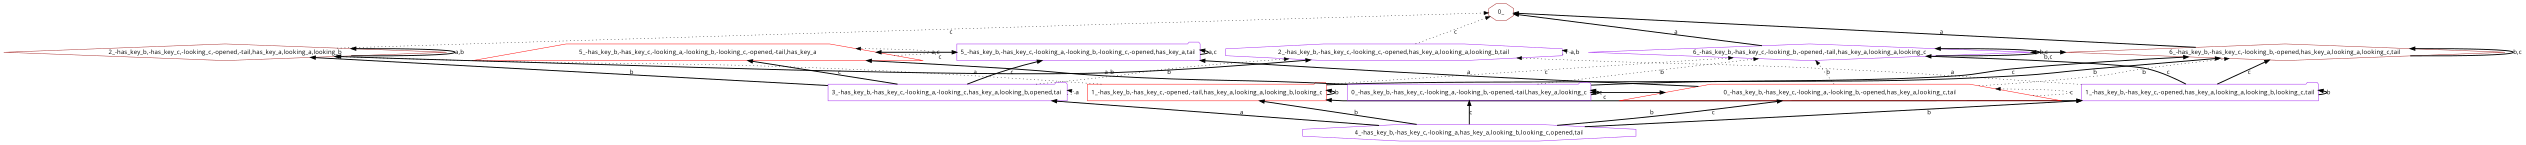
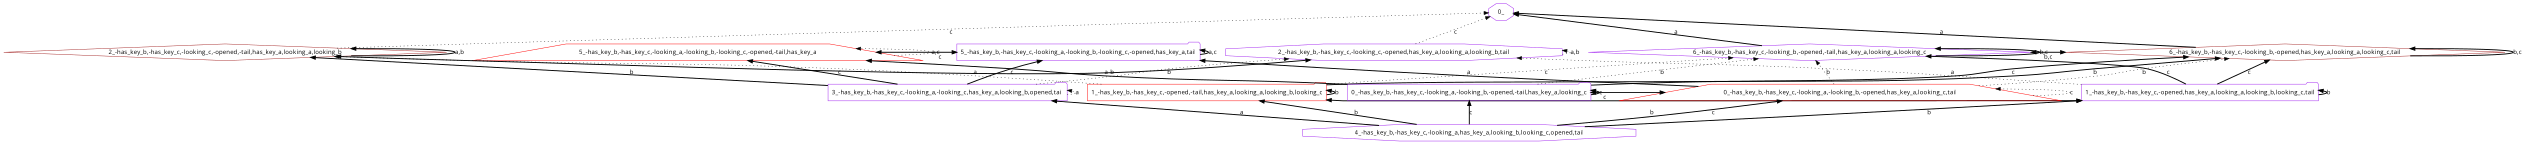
node "0_": color brown -> purple
